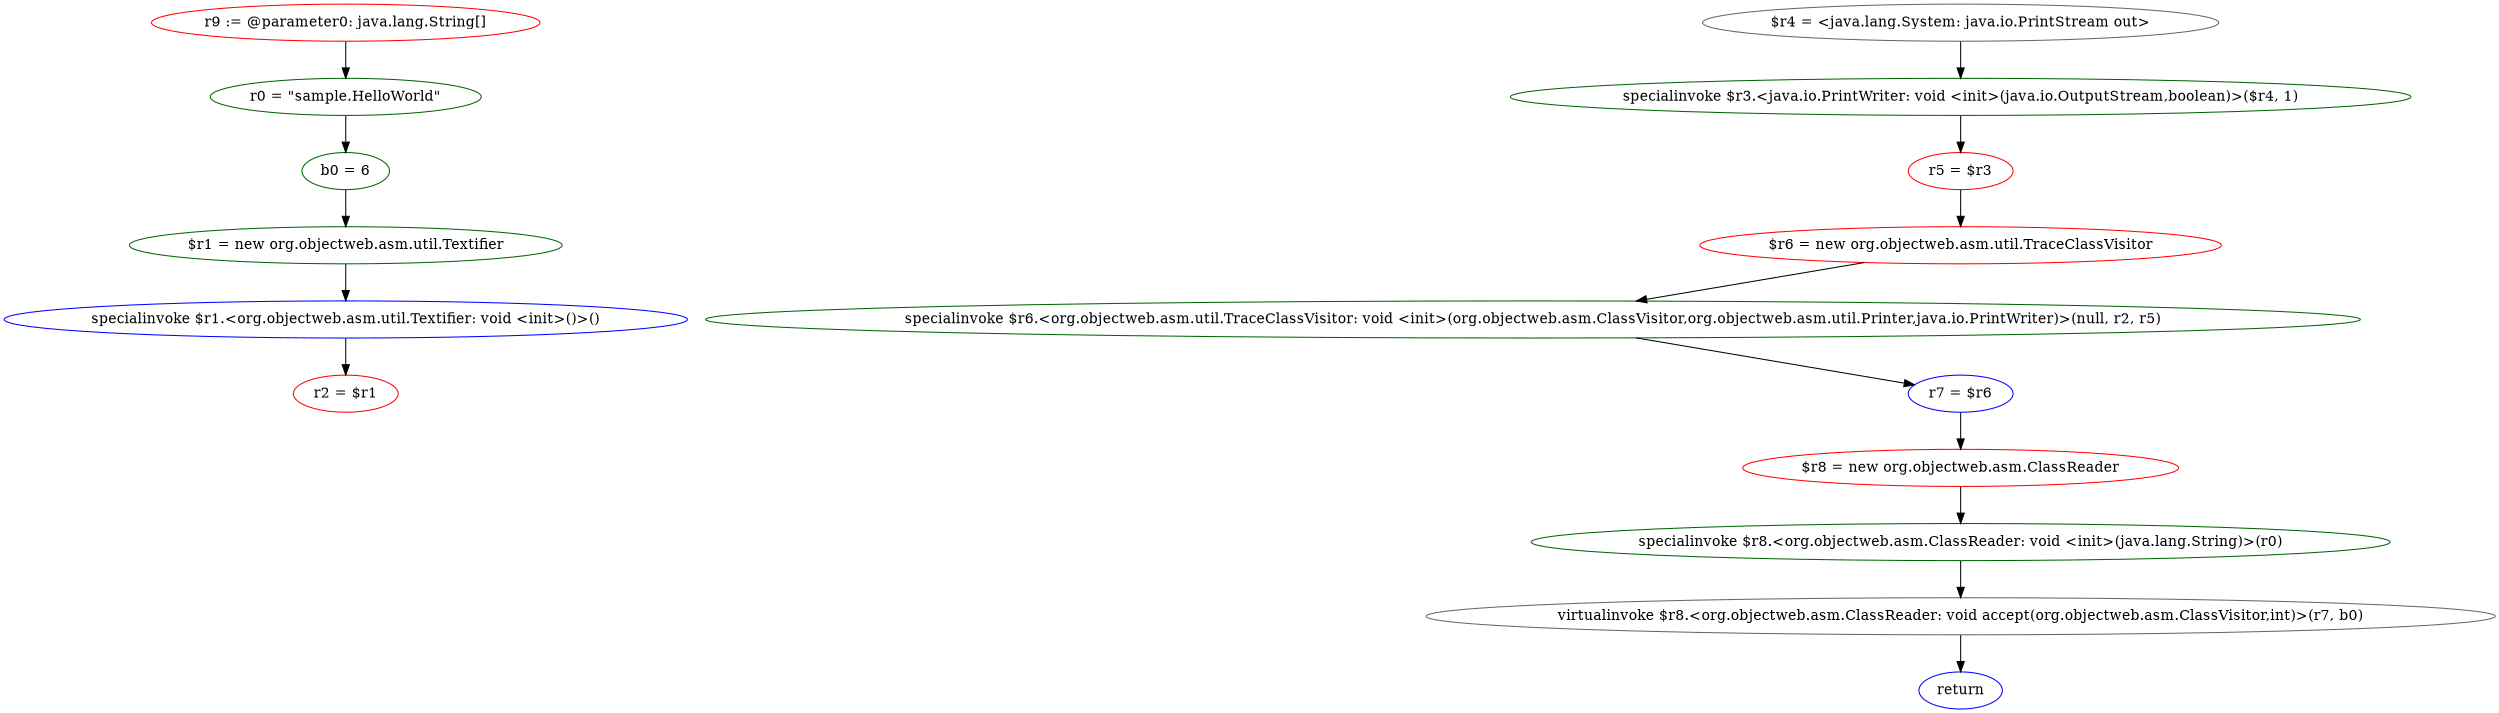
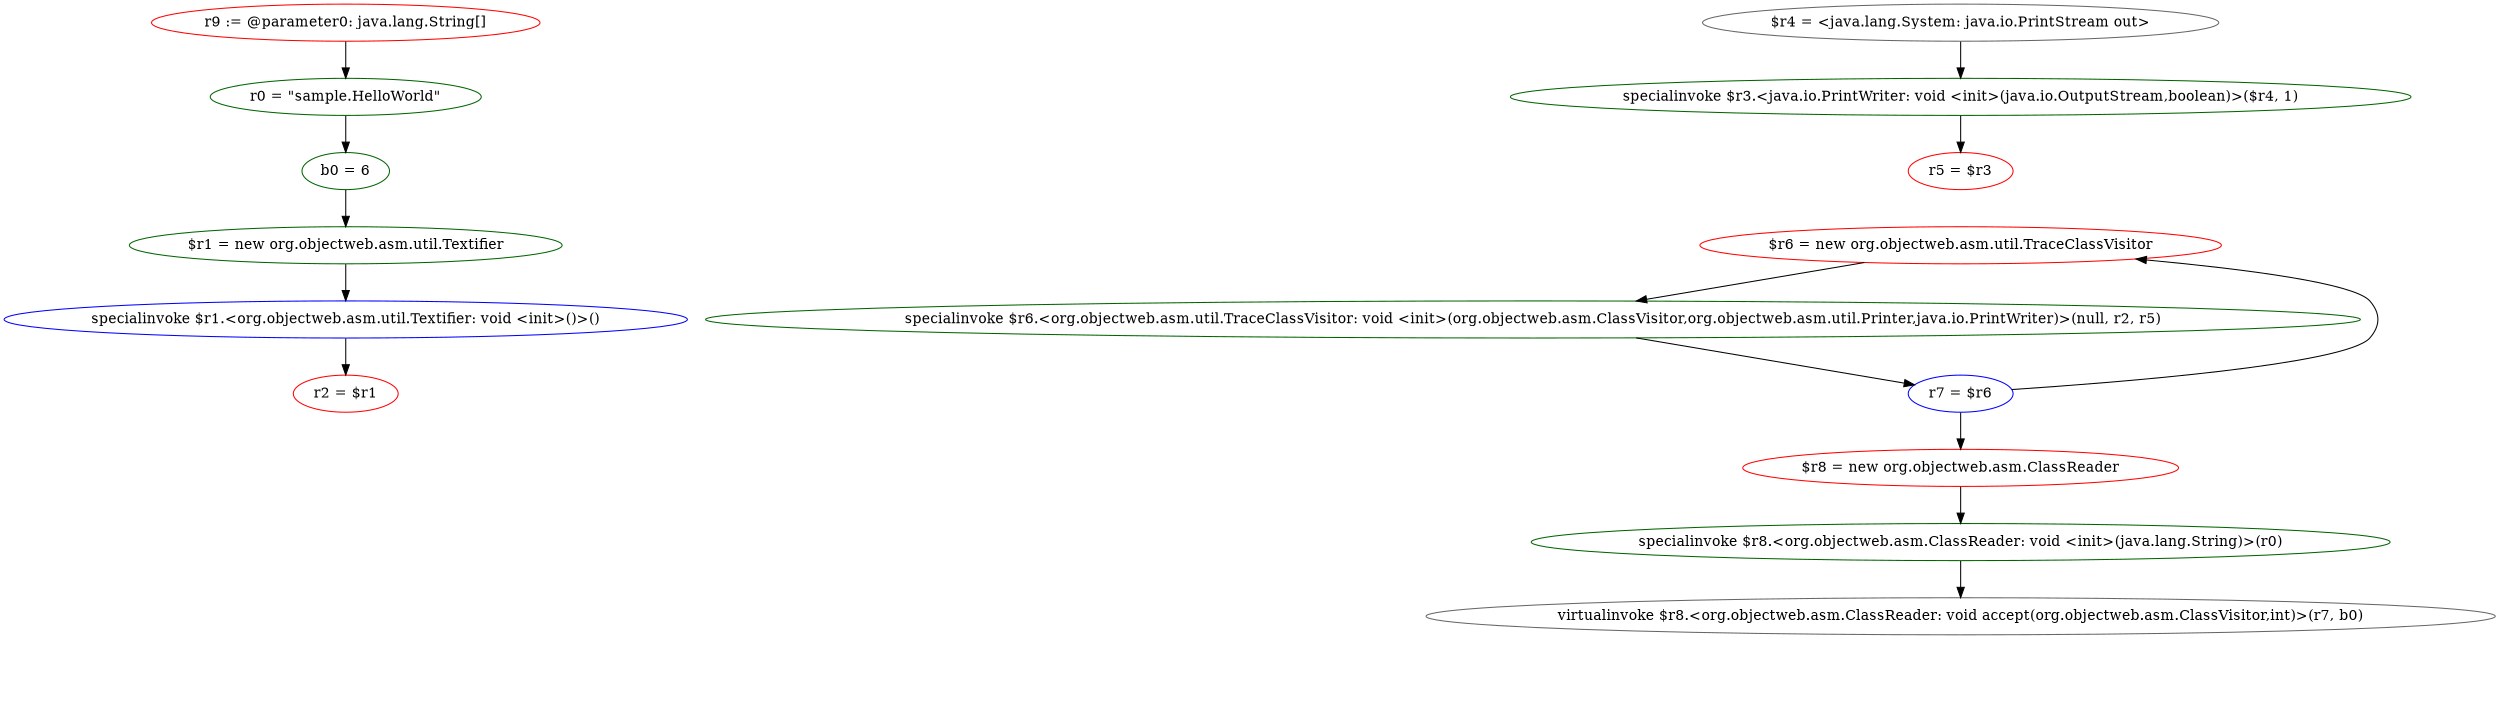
edge "r5 = $r3" -> "$r6 = new org.objectweb.asm.util.TraceClassVisitor": now "r7 = $r6" -> "$r6 = new org.objectweb.asm.util.TraceClassVisitor"
node "return": removed
